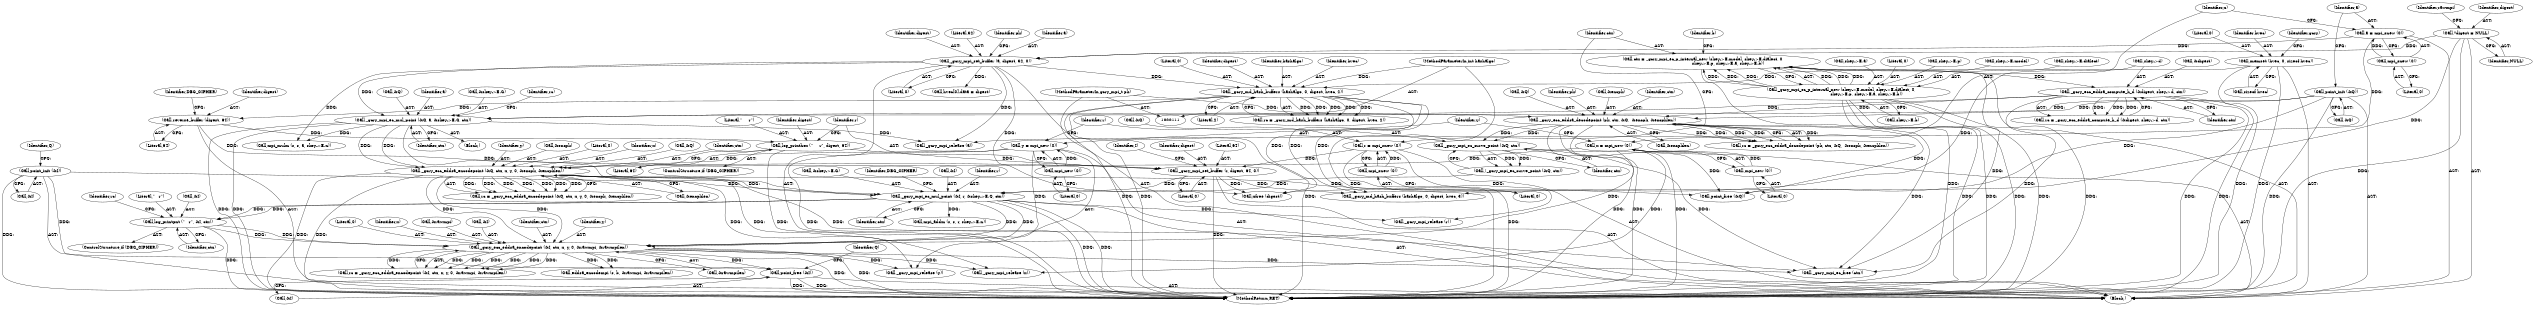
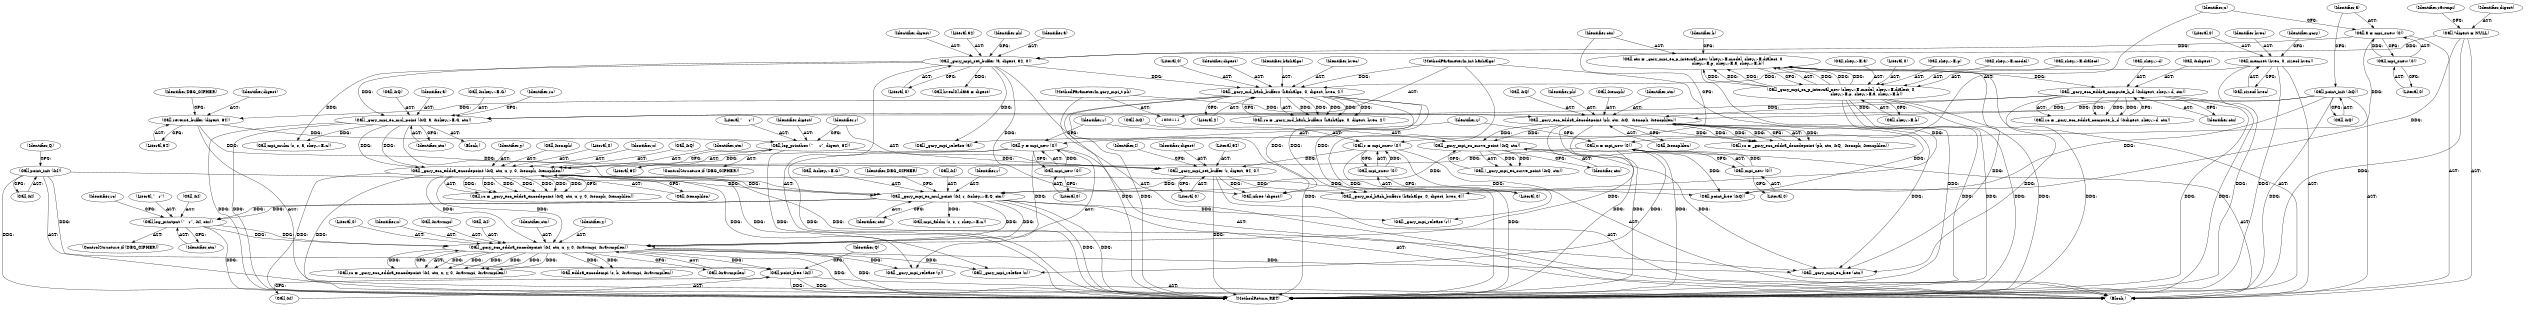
node "(Identifier,NULL)": removed
edge "(Call,_gcry_mpi_ec_mul_point (&Q, a, &skey->E.G, ctx))" -> "(Call,_gcry_mpi_release (a))": removed, label "DDG:"
edge "(Call,skey->d)" -> "(Call,_gcry_md_hash_buffers (hashalgo, 0, digest, hvec, 3))": now "(MethodParameterIn,int hashalgo)" -> "(Call,_gcry_md_hash_buffers (hashalgo, 0, digest, hvec, 3))"
edge "(Call,!_gcry_mpi_ec_curve_point (&Q, ctx))" -> "(Call,_gcry_mpi_ec_mul_point (&I, r, &skey->E.G, ctx))": now "(Call,_gcry_mpi_ec_curve_point (&Q, ctx))" -> "(Call,_gcry_mpi_ec_mul_point (&I, r, &skey->E.G, ctx))"
